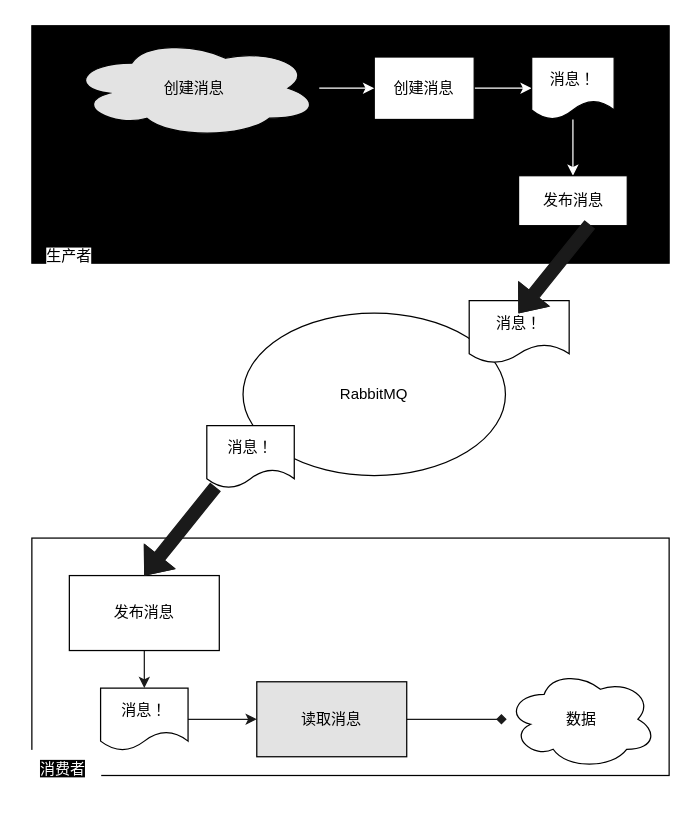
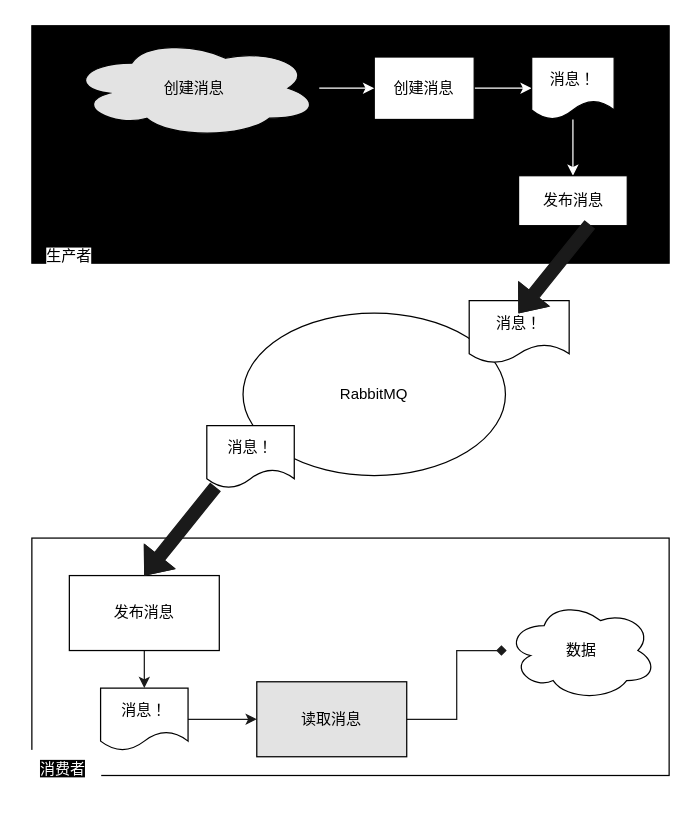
node "数据": moved (582, 719) -> (582, 651)
